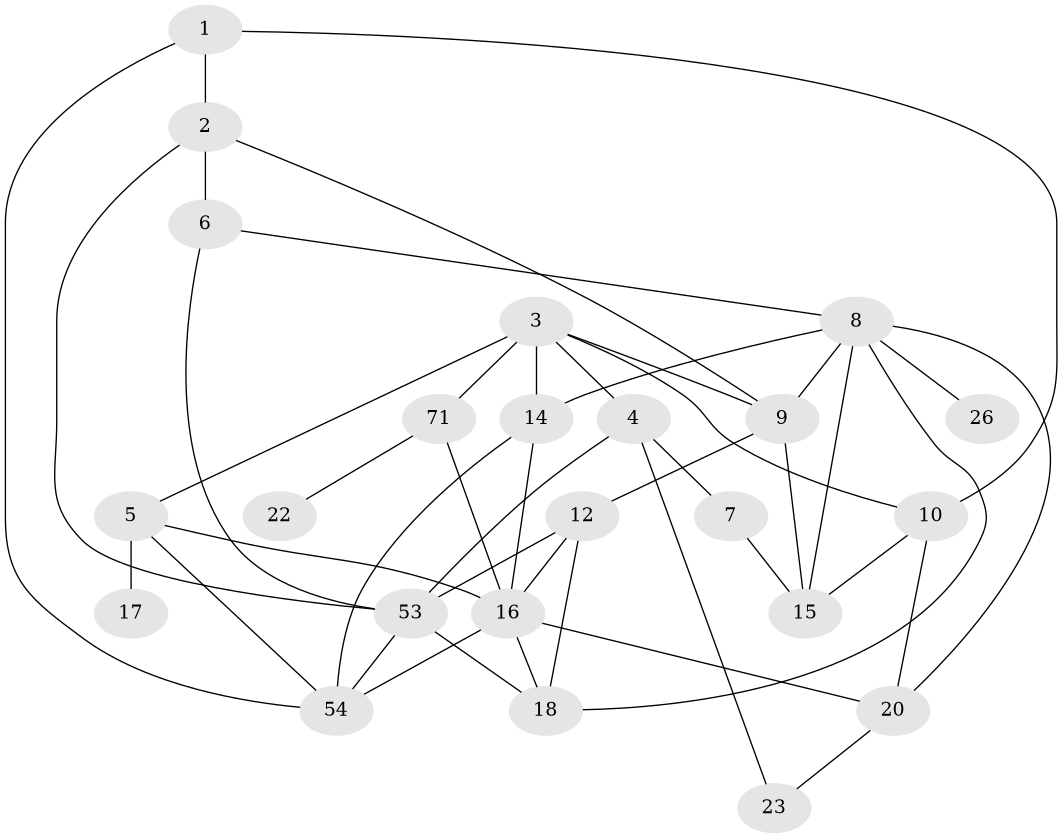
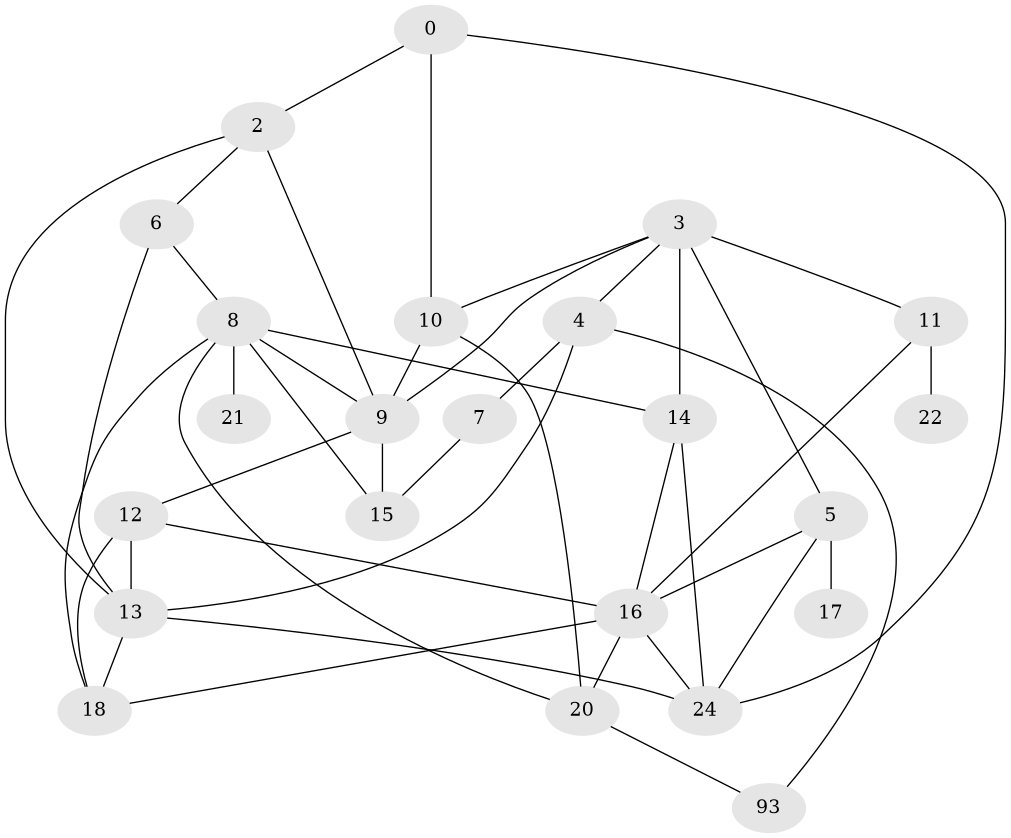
node "1": label "1" -> "0"
node "71": label "71" -> "11"
node "26": label "26" -> "21"
edge "10" -- "15": now "10" -- "9"
node "53": label "53" -> "13"
node "54": label "54" -> "24"
node "23": label "23" -> "93"
